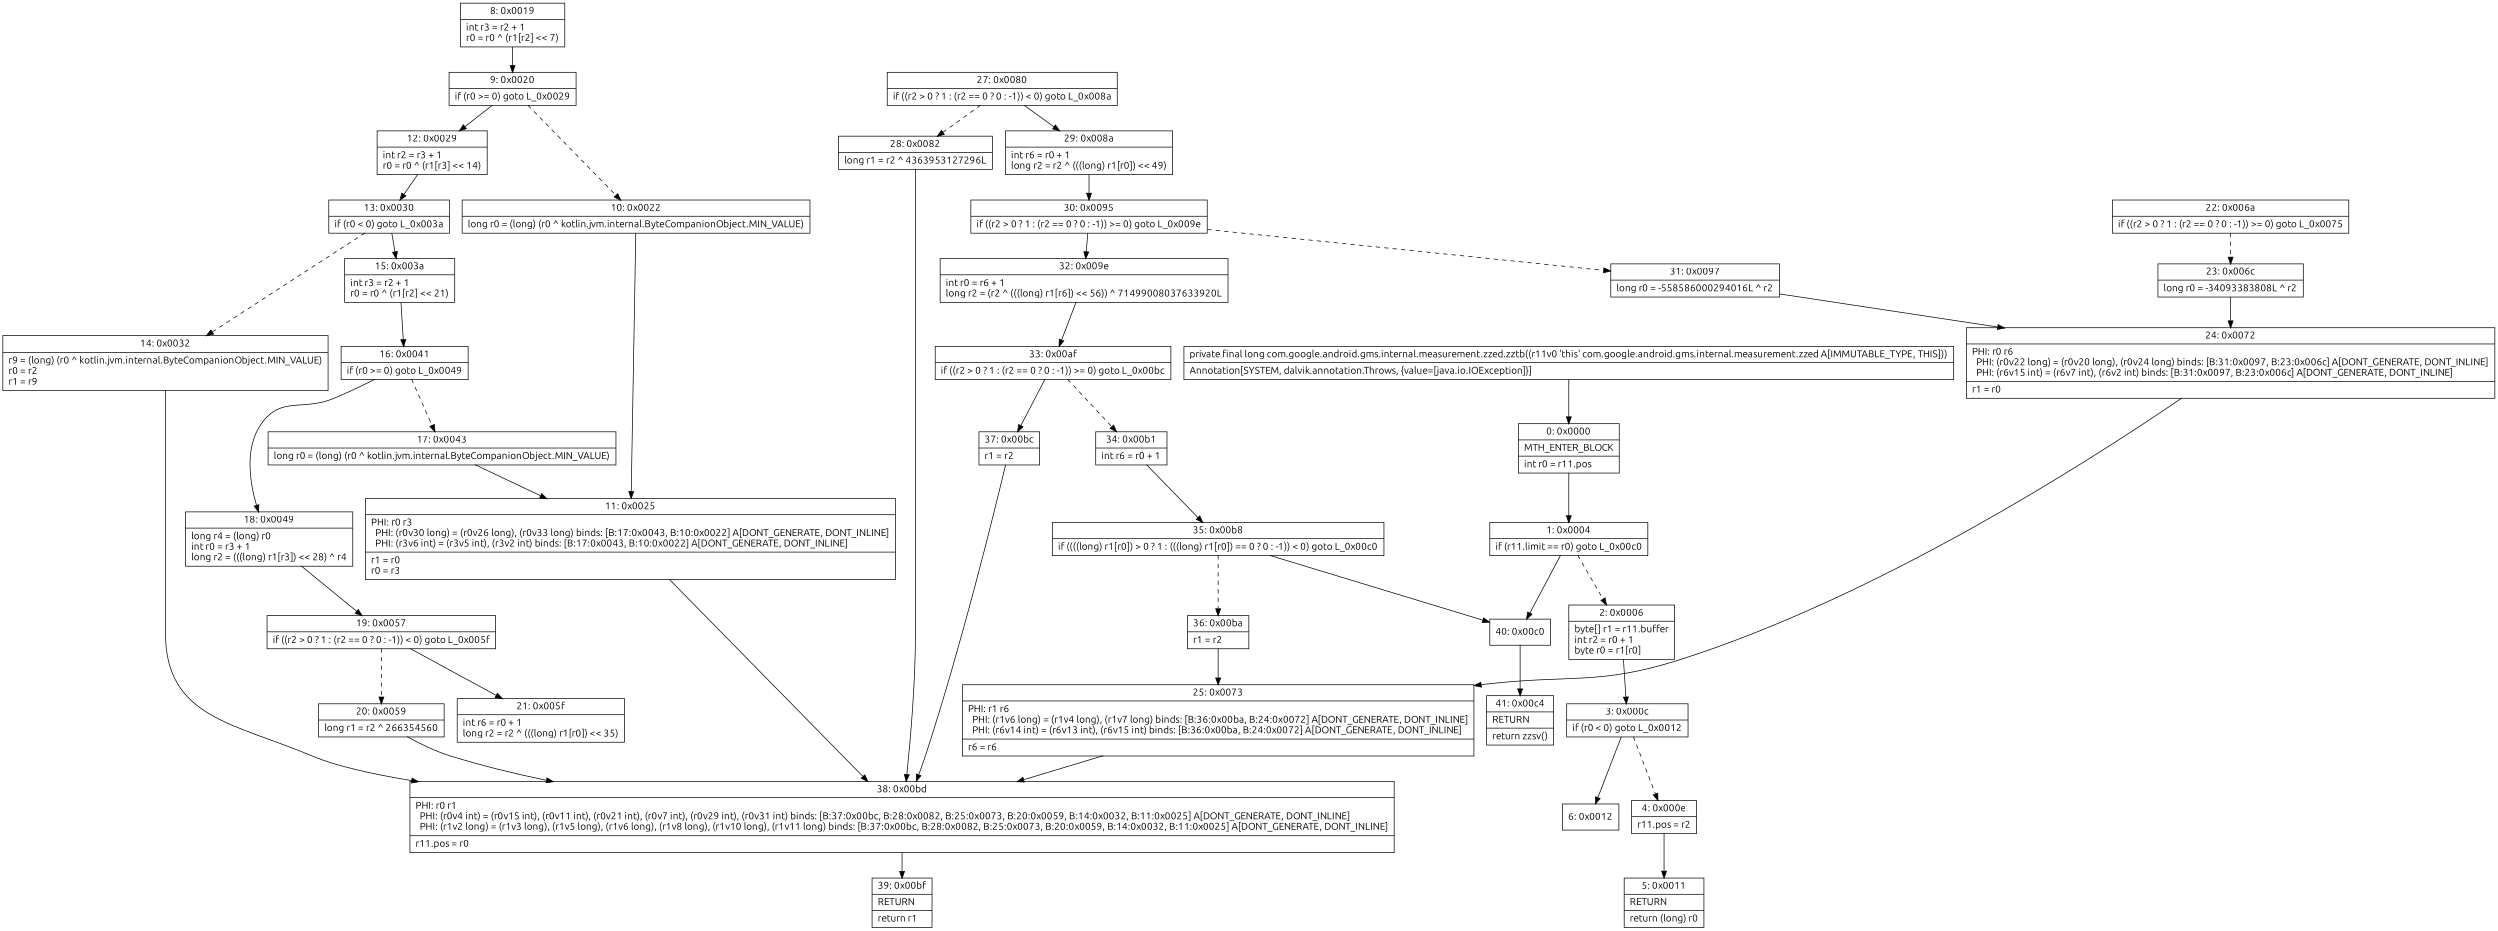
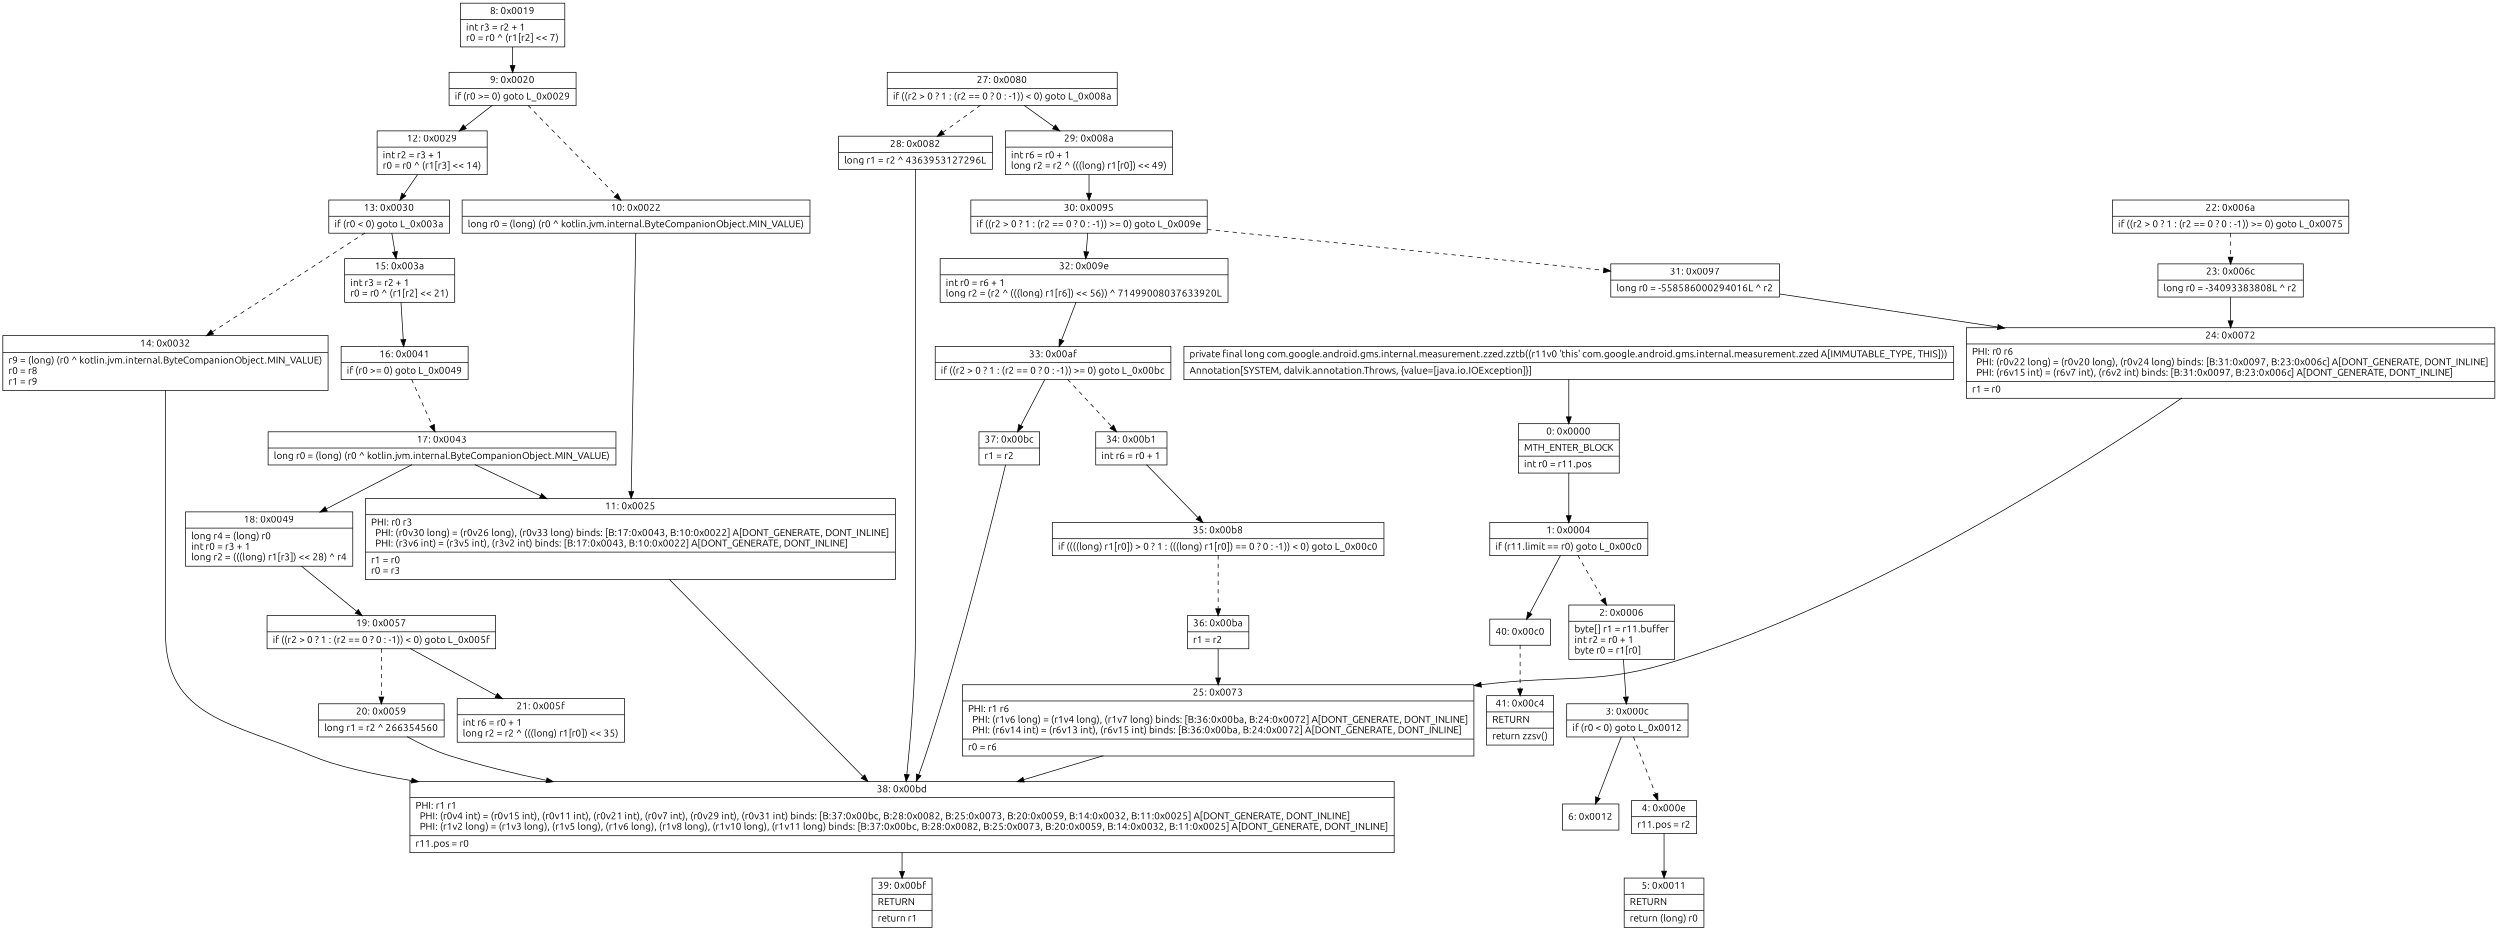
node "14: 0x0032": text "r0 = r2" -> "r0 = r8"
edge "16: 0x0041" -> "18: 0x0049": now "17: 0x0043" -> "18: 0x0049"
edge "35: 0x00b8" -> "40: 0x00c0": removed
edge "40: 0x00c0" -> "41: 0x00c4": style solid -> dashed
node "25: 0x0073": text "r6 = r6" -> "r0 = r6"
node "38: 0x00bd": text "PHI: r0 r1" -> "PHI: r1 r1"
